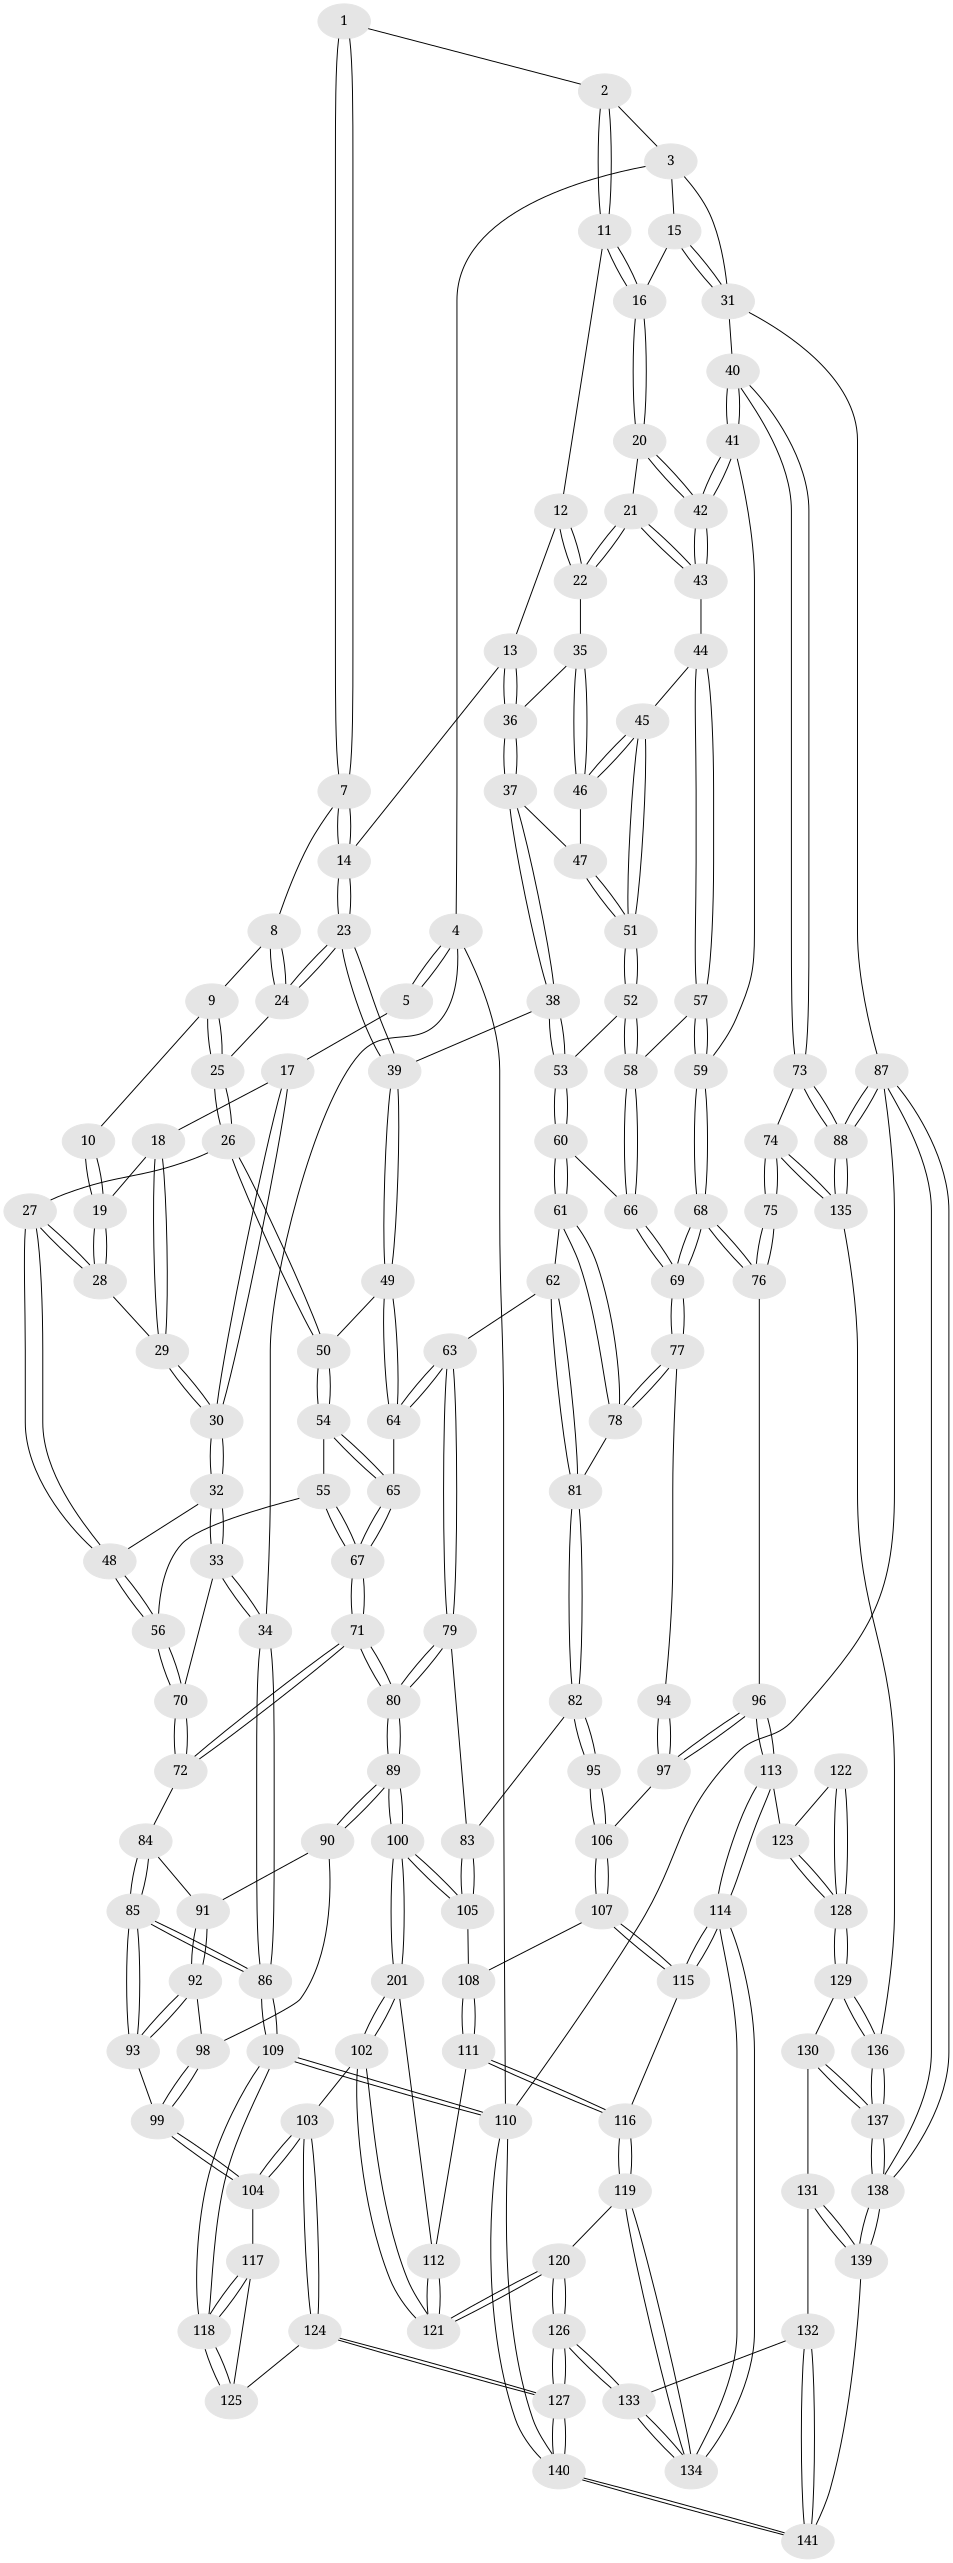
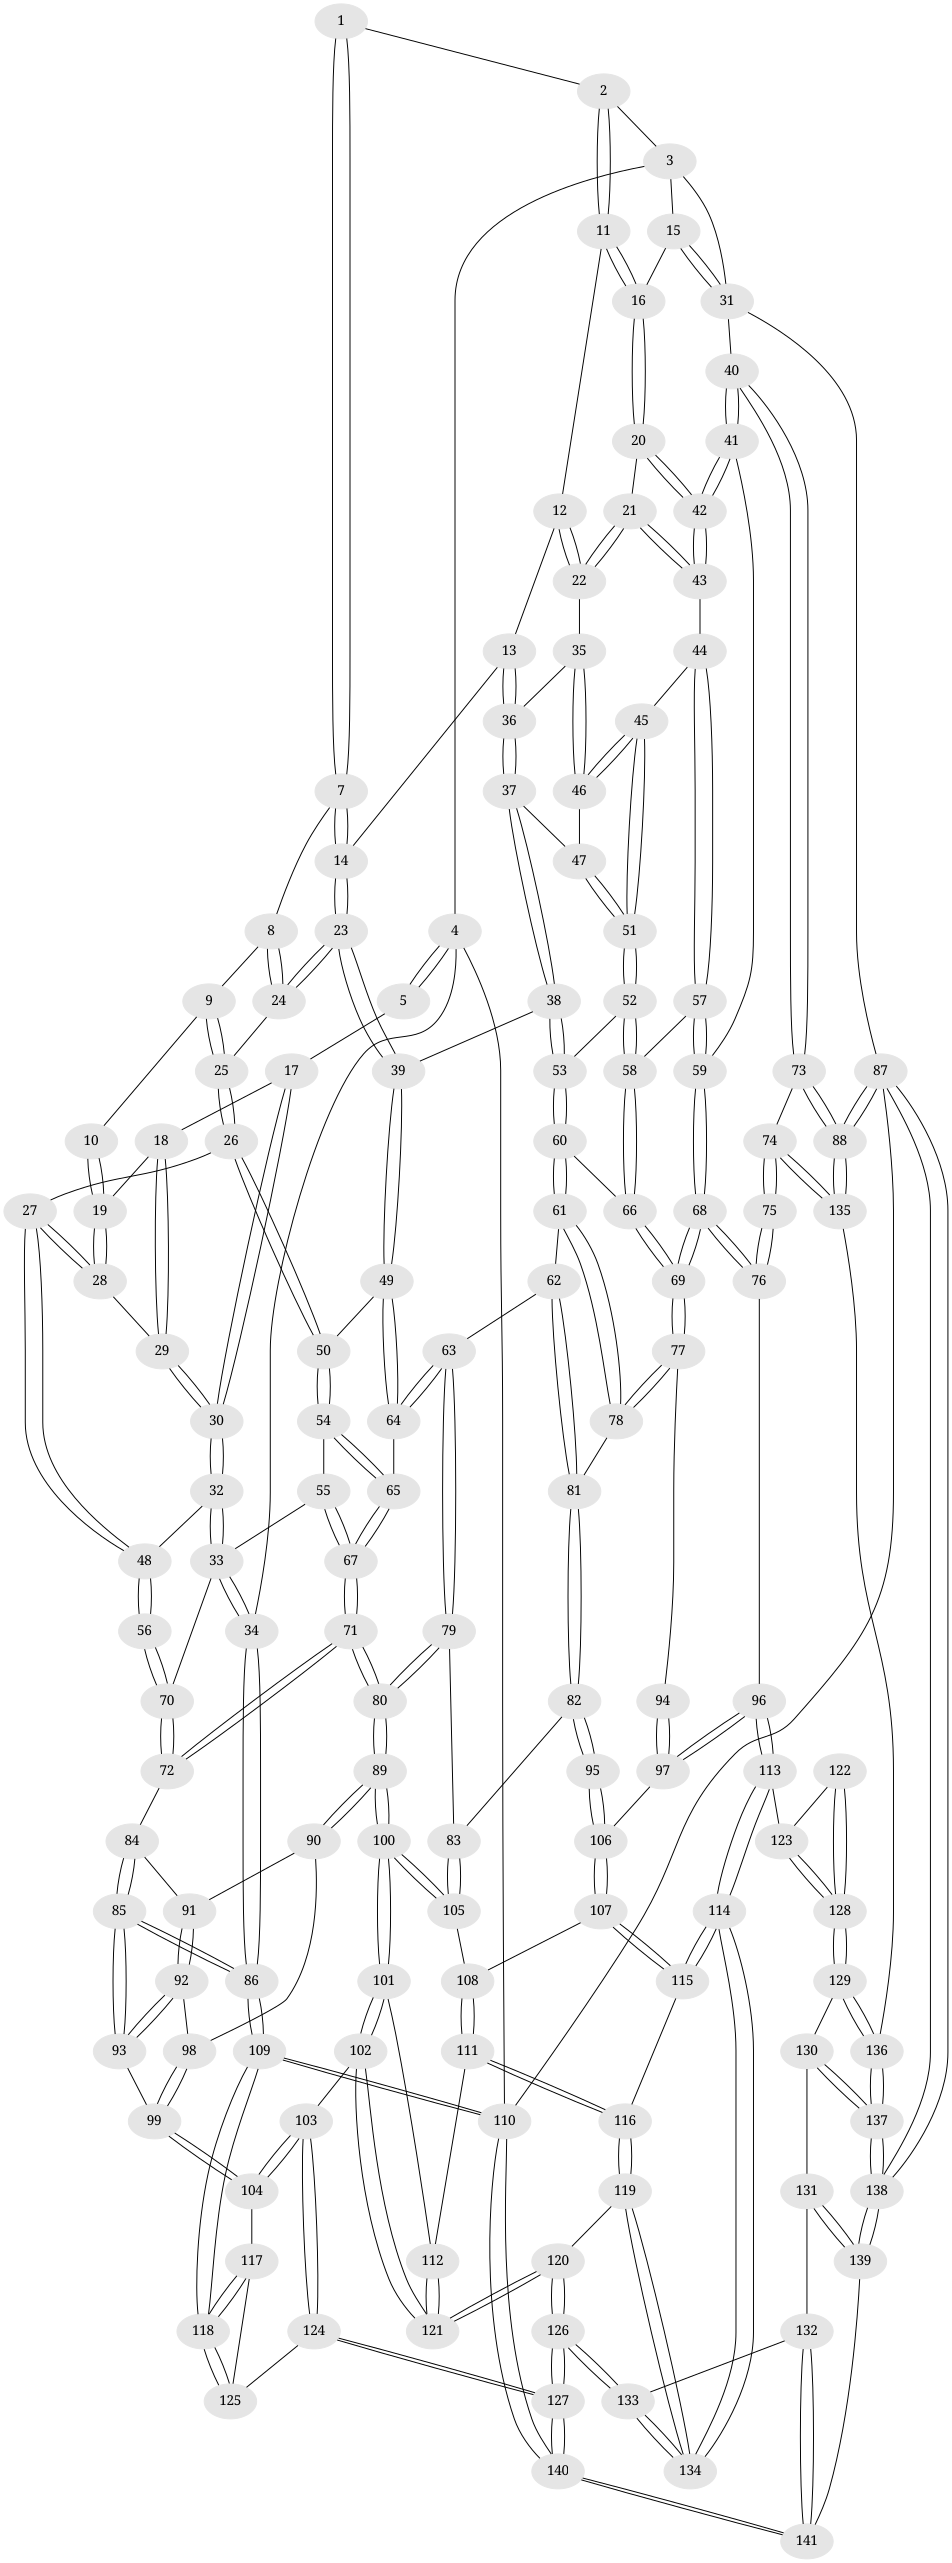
edge "55" -- "56": now "55" -- "33"
node "201": label "201" -> "101"
